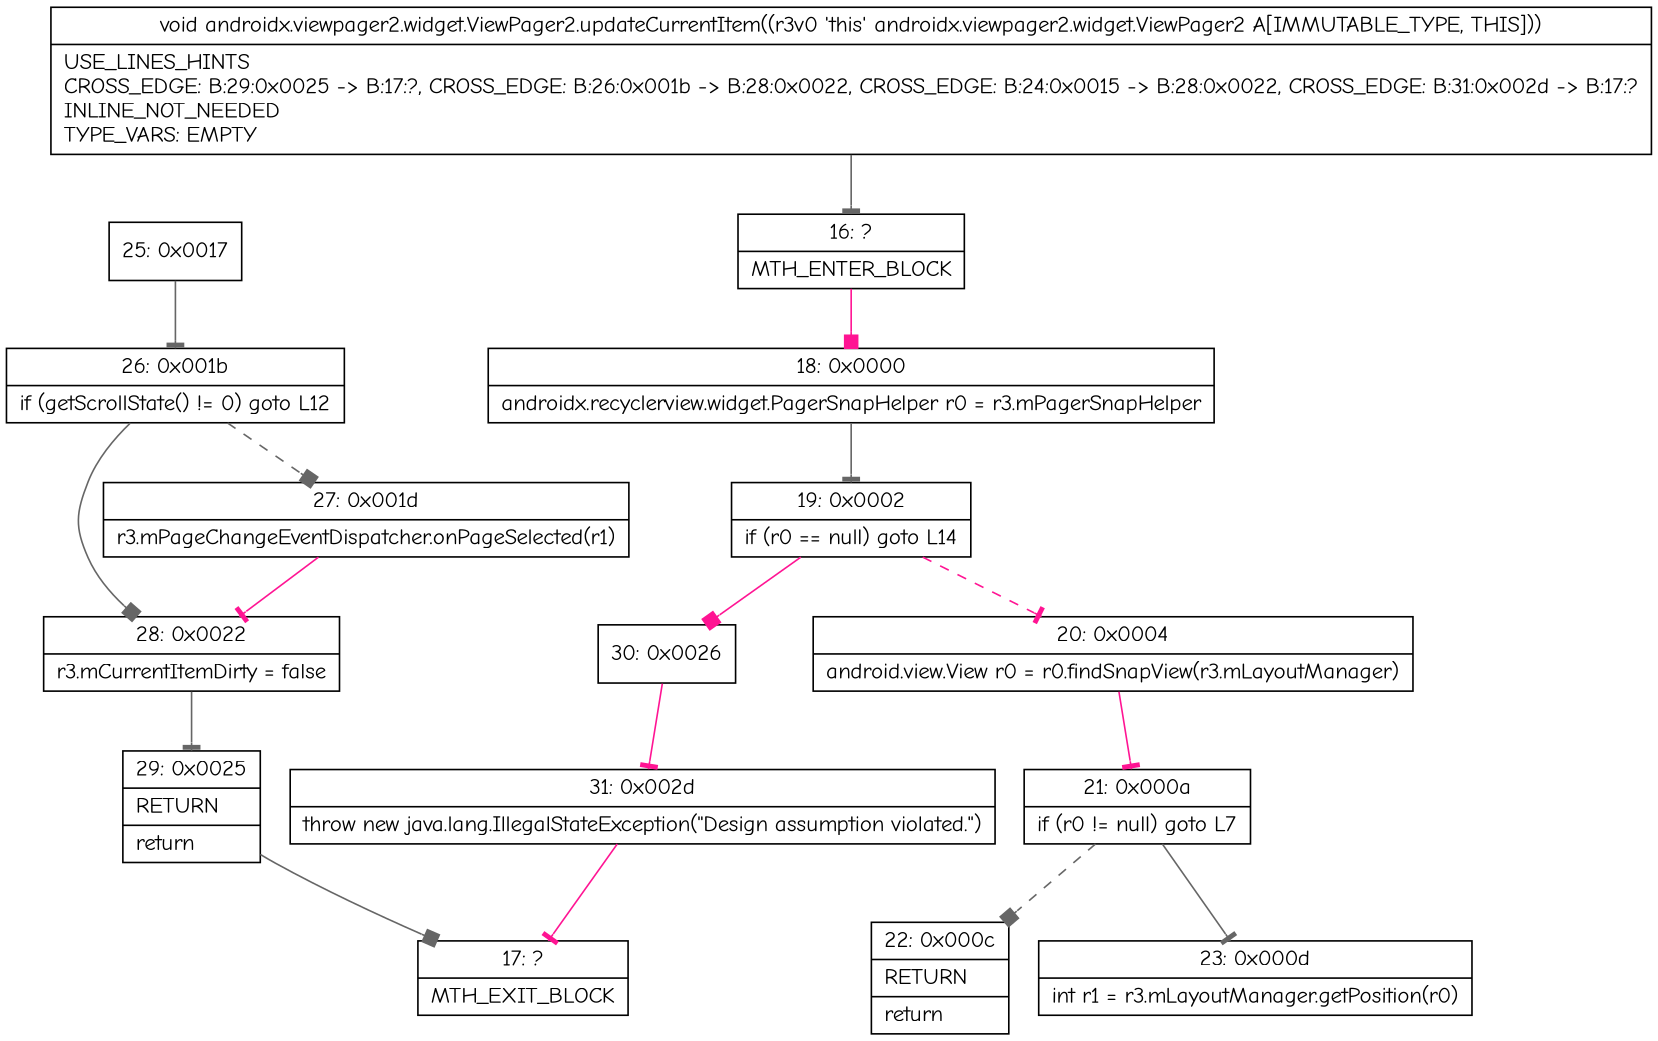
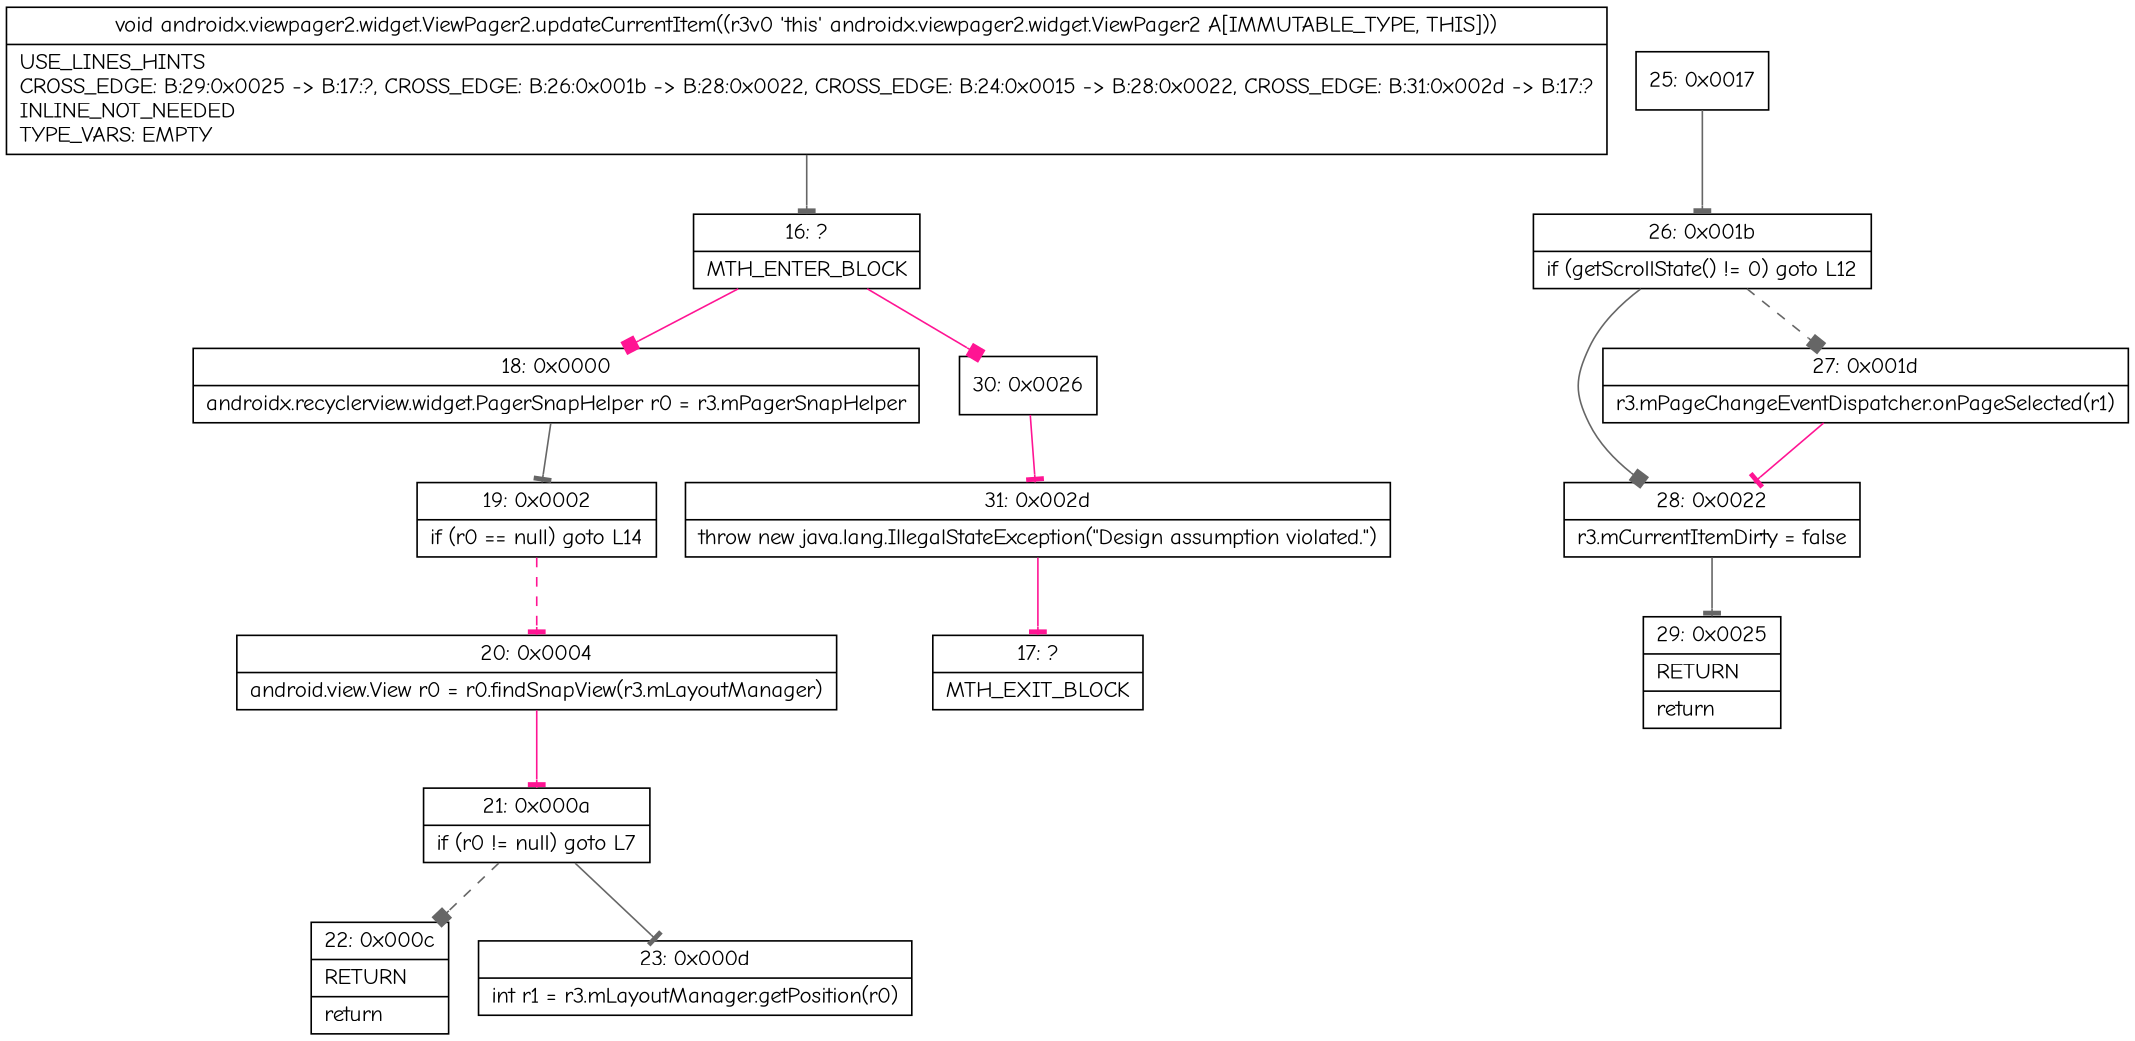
edge "19: 0x0002" -> "30: 0x0026": now "16: ?" -> "30: 0x0026"
edge "29: 0x0025" -> "17: ?": removed
